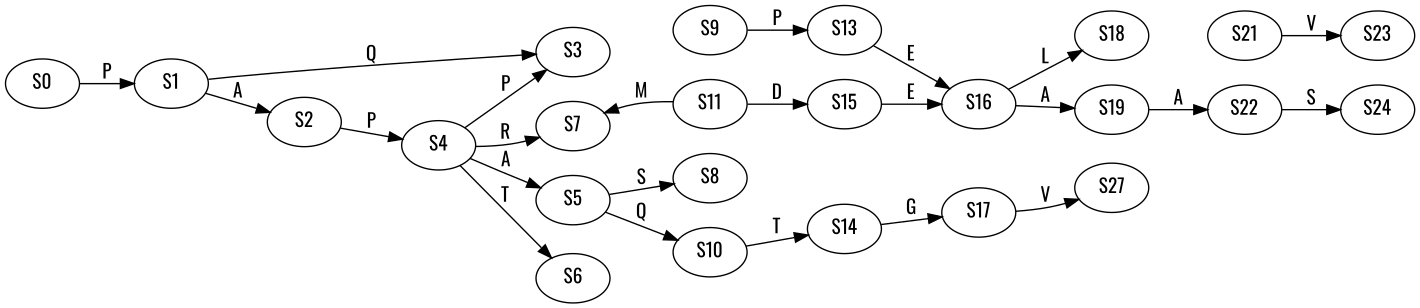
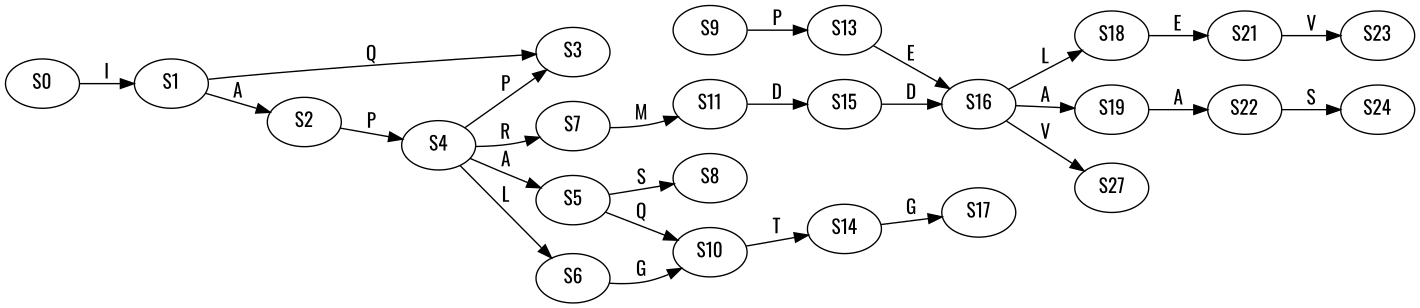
edge "S18" -> "S21": added, label "E"
edge "S0" -> "S1": label "P" -> "I"
edge "S15" -> "S16": label "E" -> "D"
edge "S11" -> "S7": reversed
edge "S4" -> "S6": label "T" -> "L"
edge "S17" -> "S27": now "S16" -> "S27"
edge "S6" -> "S10": added, label "G"
